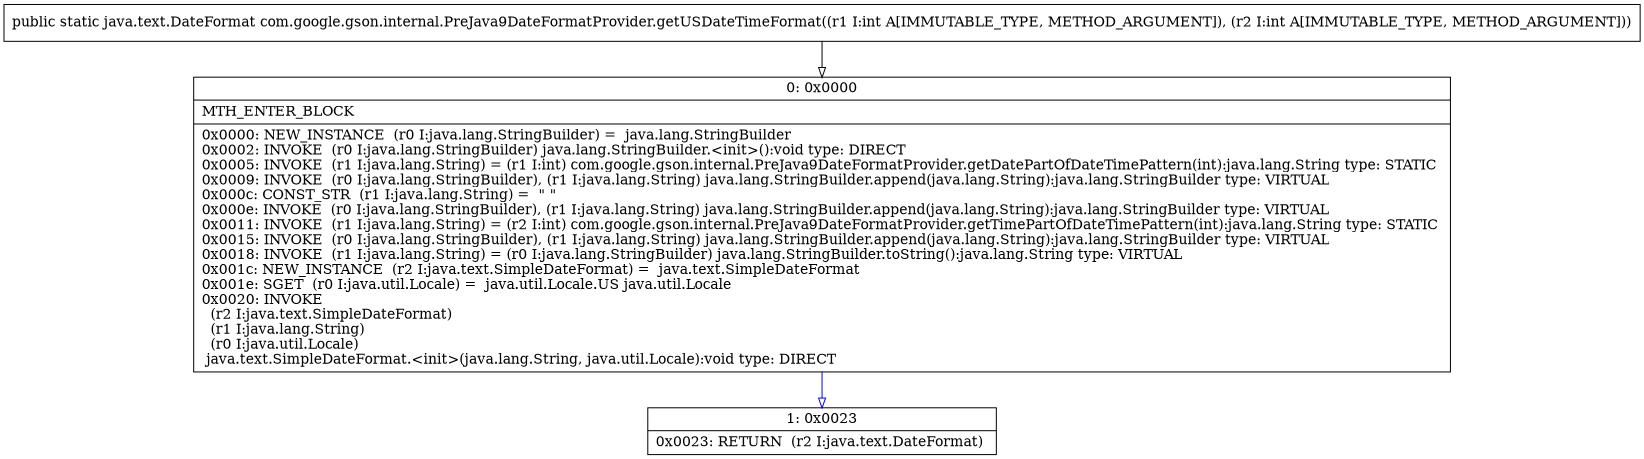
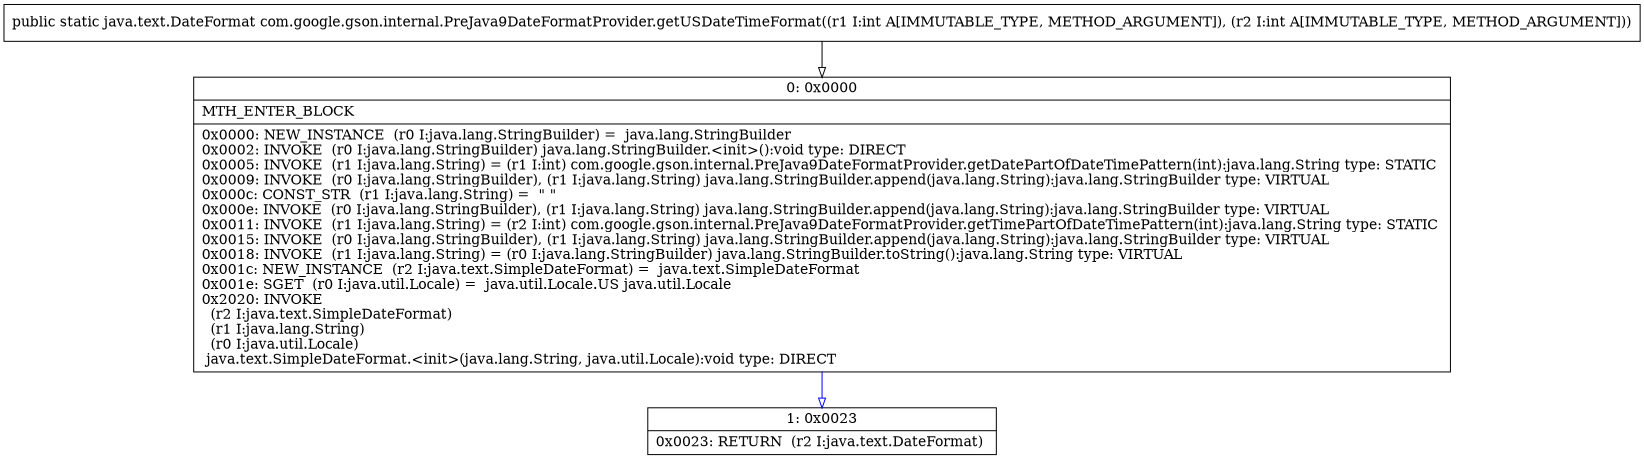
node "0: 0x0000": text "0x0020: INVOKE" -> "0x2020: INVOKE"
